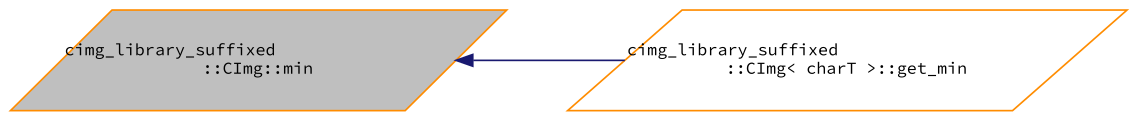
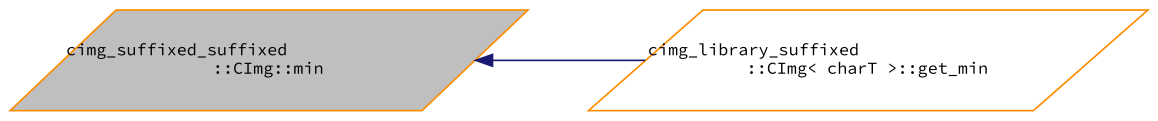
node "cimg_library_suffixed ::CImg::min": label "cimg_library_suffixed ::CImg::min" -> "cimg_suffixed_suffixed ::CImg::min"
